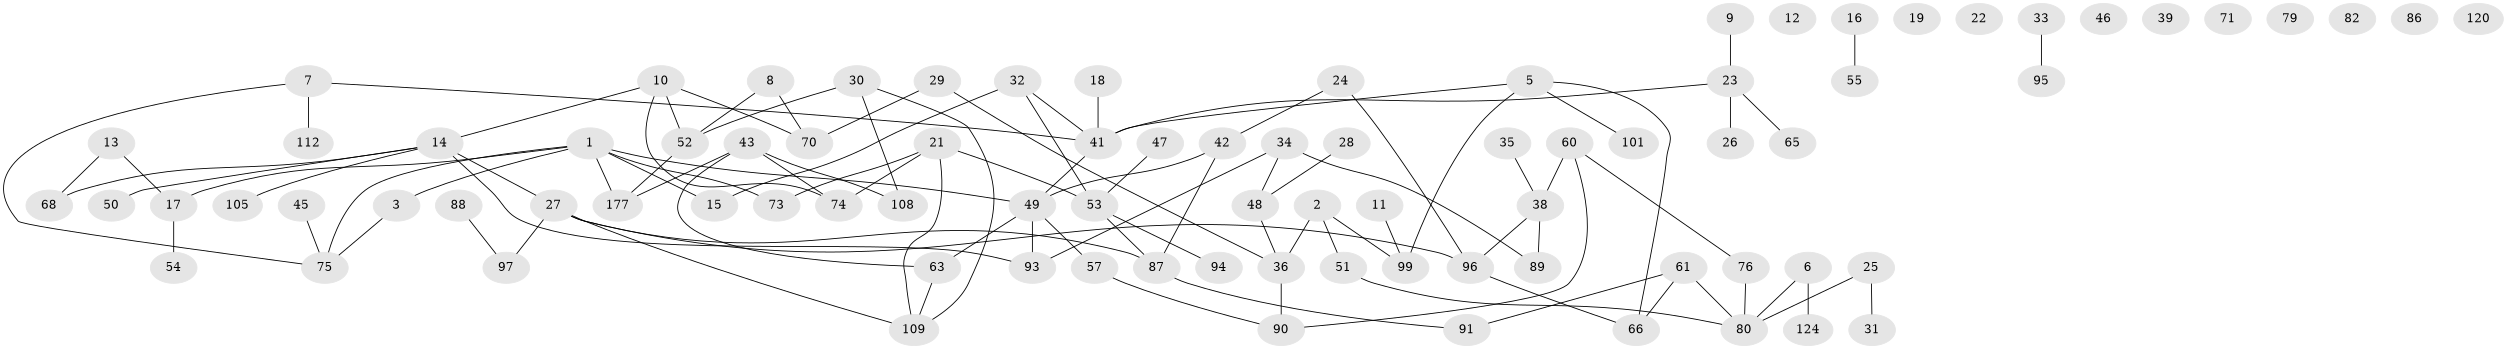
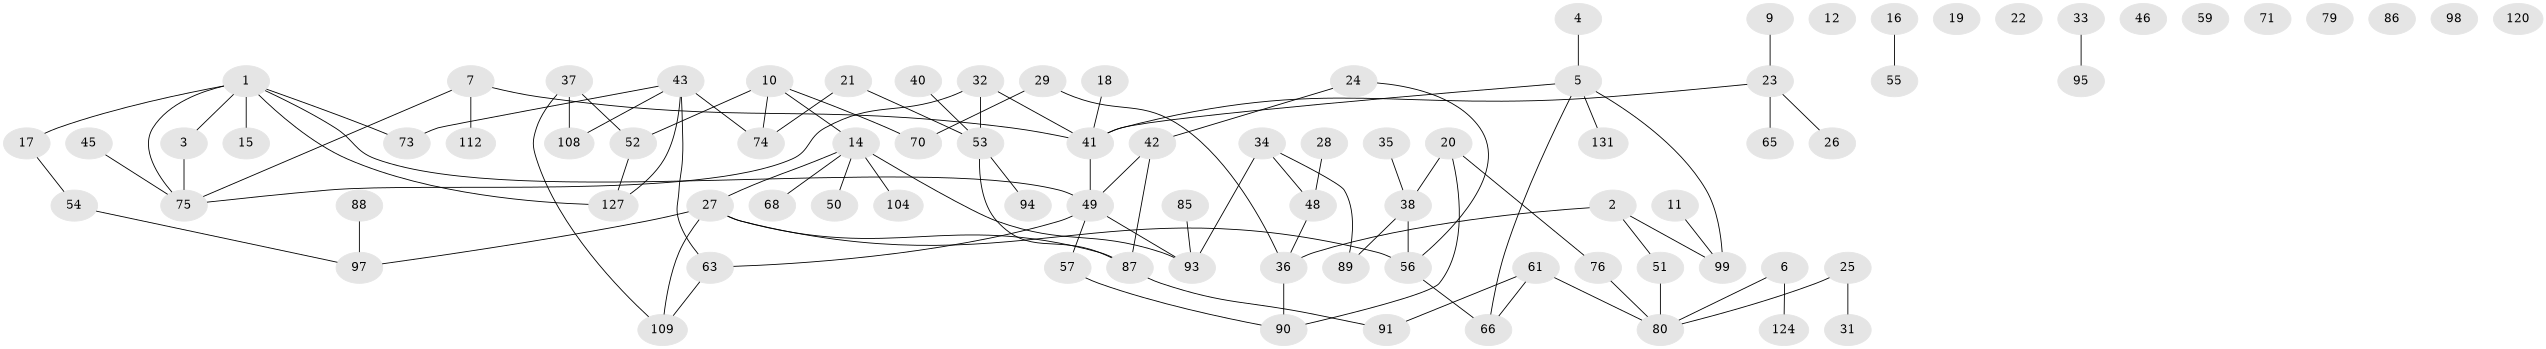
node "4": added
node "39": label "39" -> "59"
node "82": removed
node "98": added
node "8": removed
node "30": label "30" -> "37"
node "13": removed
node "47": label "47" -> "40"
node "60": label "60" -> "20"
node "101": label "101" -> "131"
edge "32" -- "15": now "32" -- "75"
edge "21" -- "73": now "43" -- "73"
node "105": label "105" -> "104"
node "177": label "177" -> "127"
node "85": added
edge "54" -- "97": added
edge "21" -- "109": removed
node "96": label "96" -> "56"
